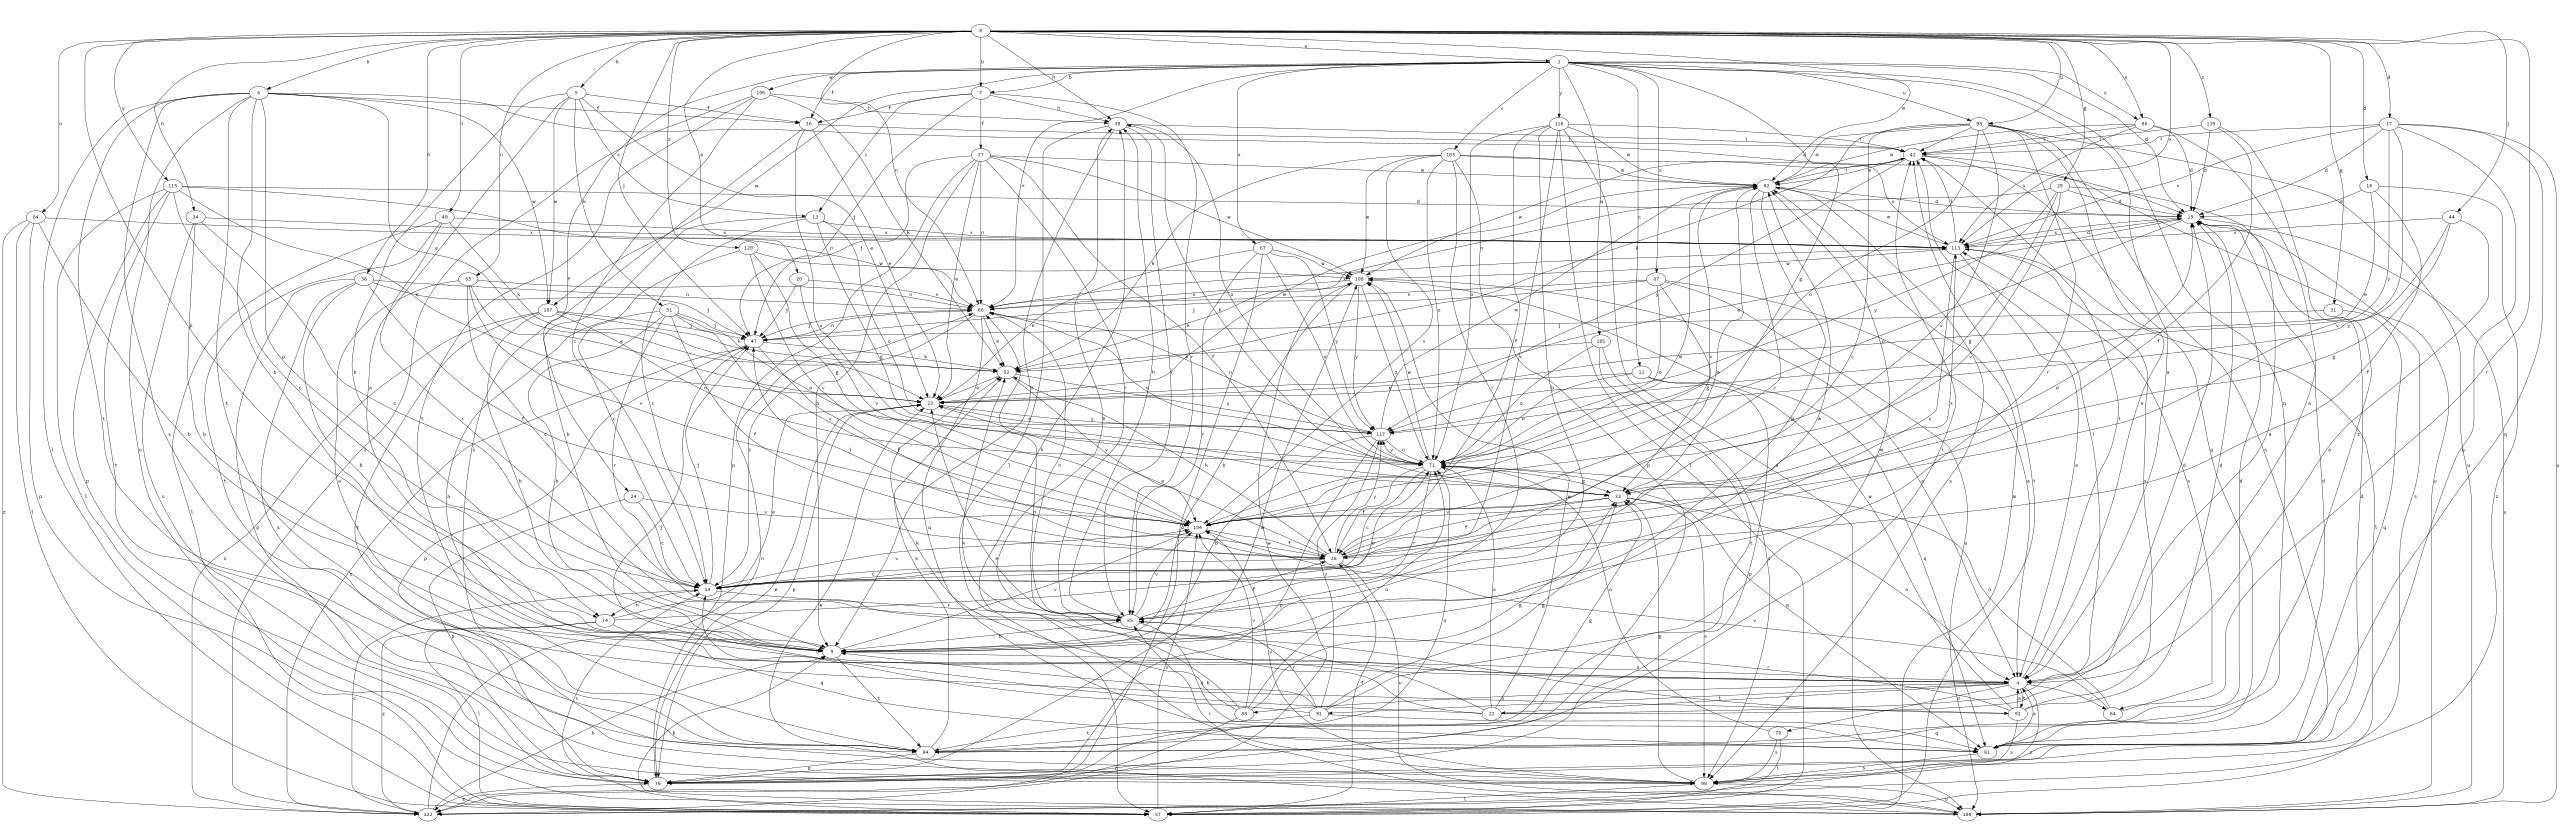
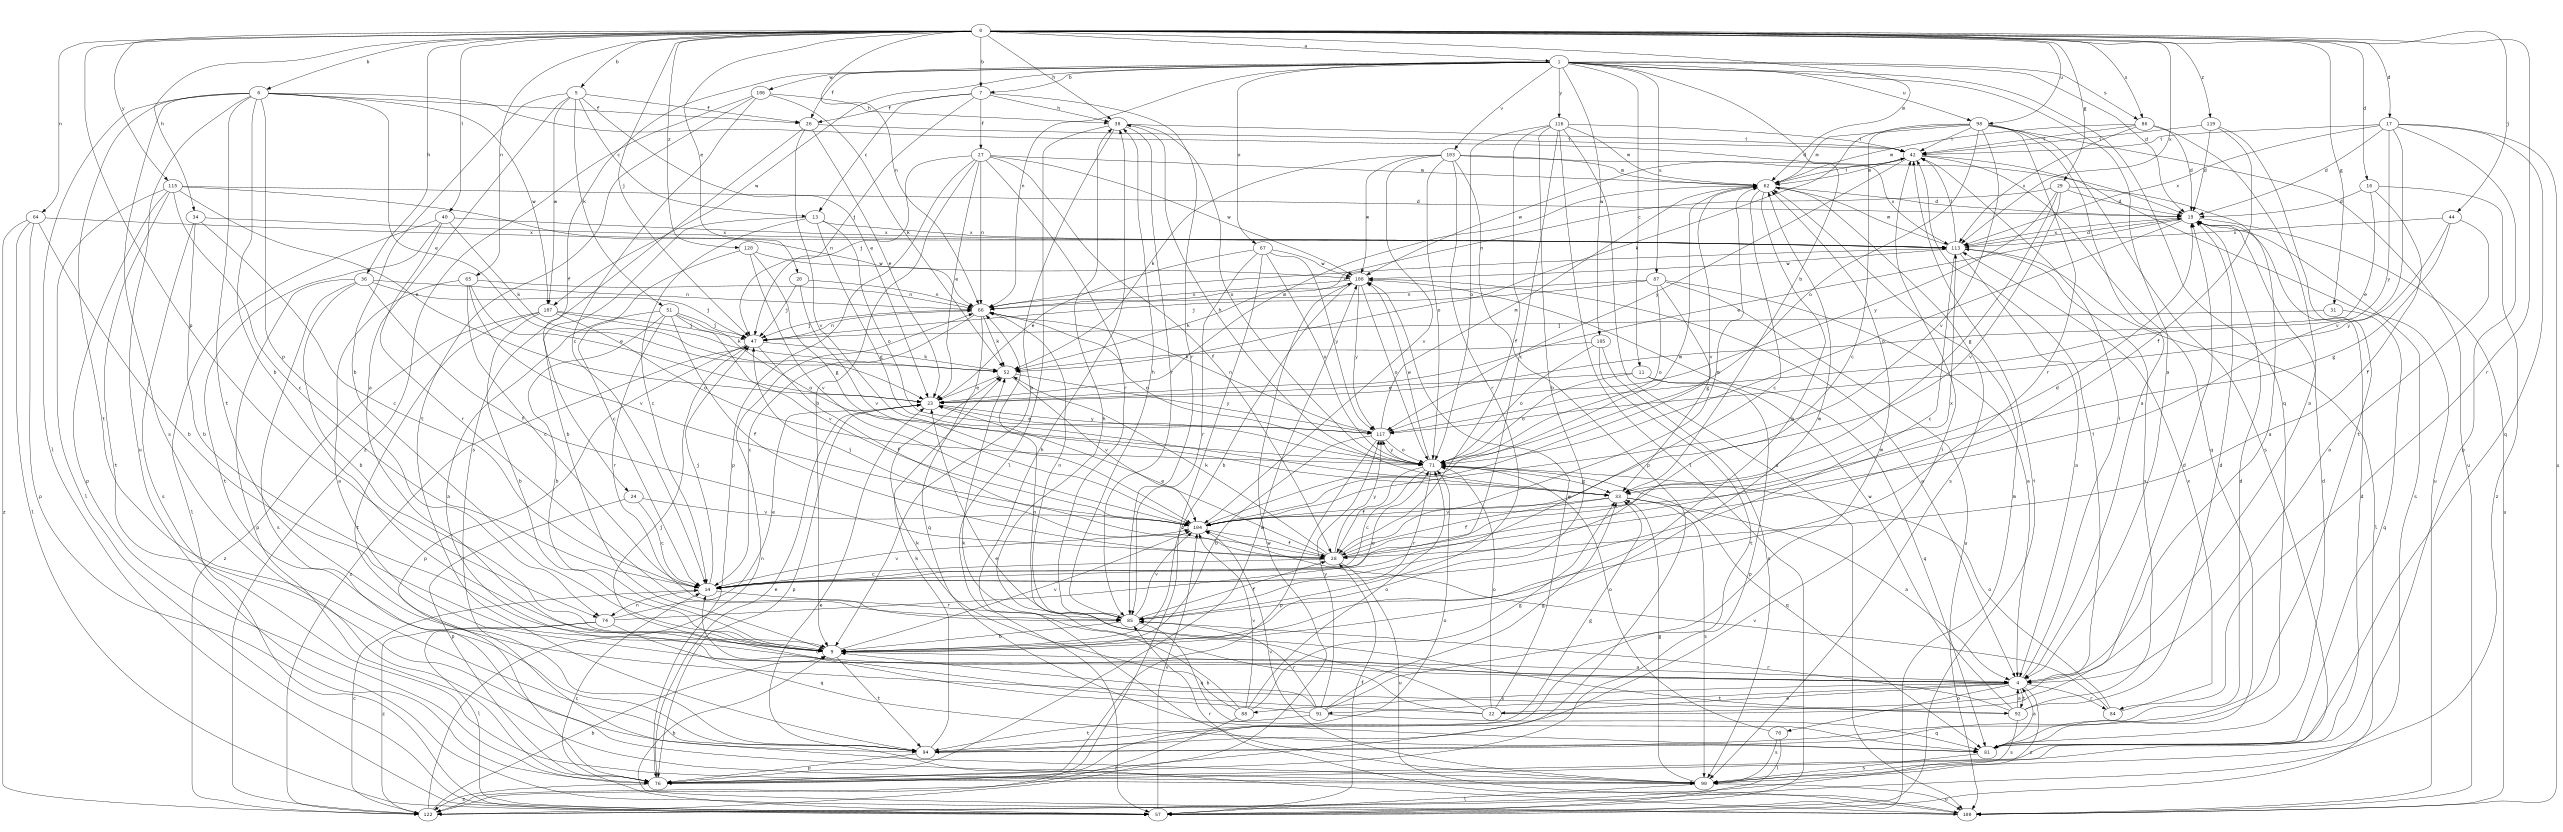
edge "1" -> "33": label "g" -> "b"
